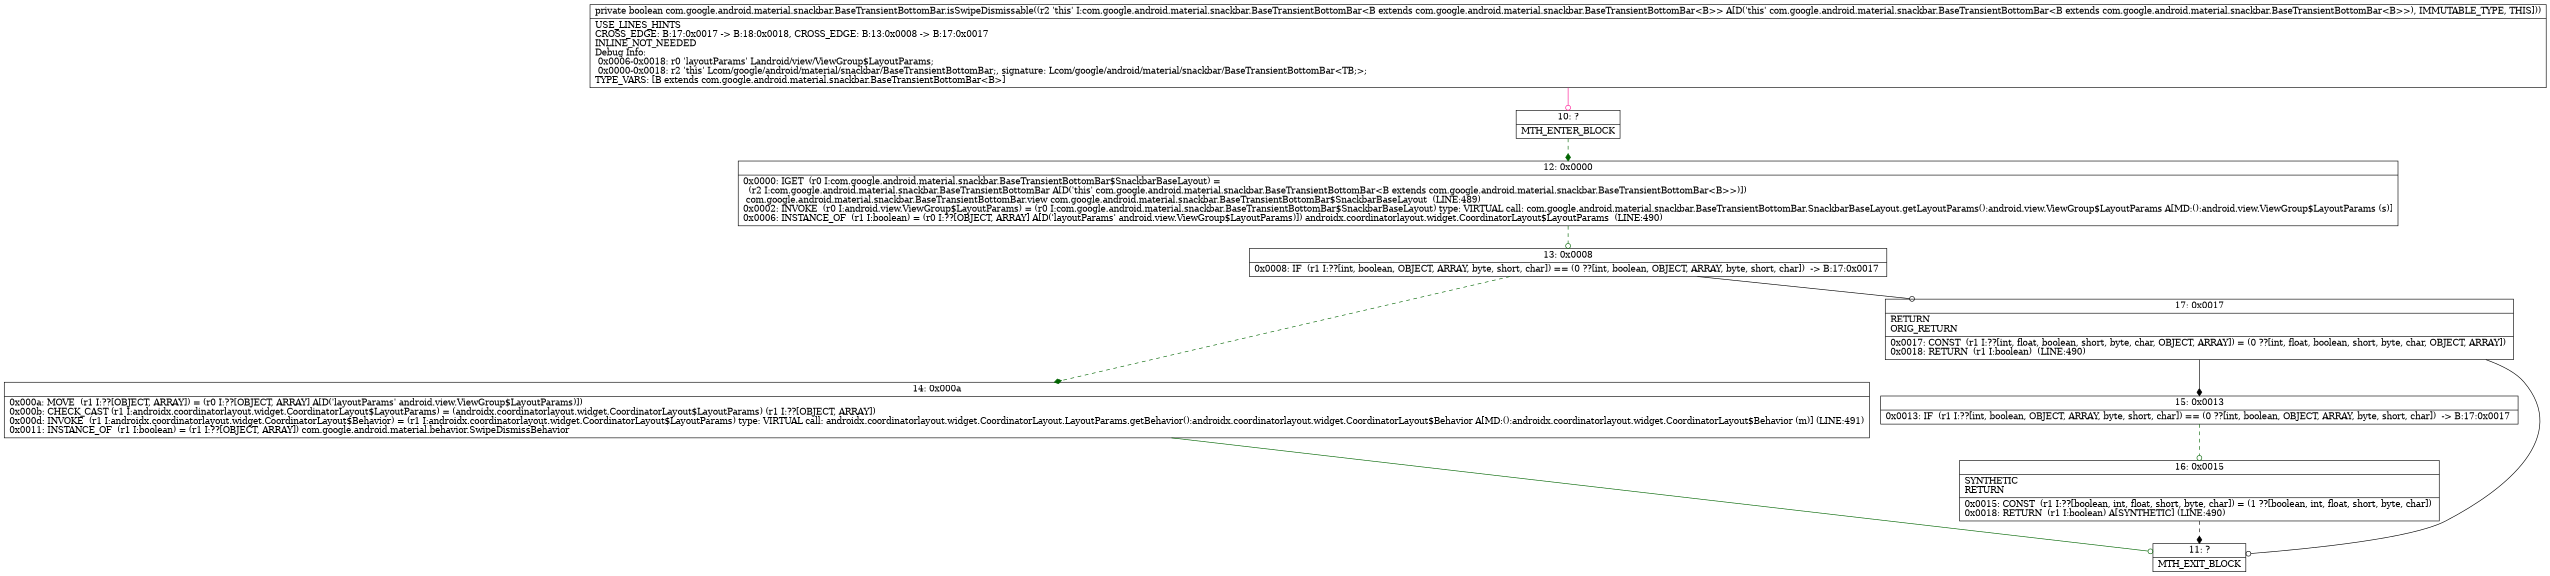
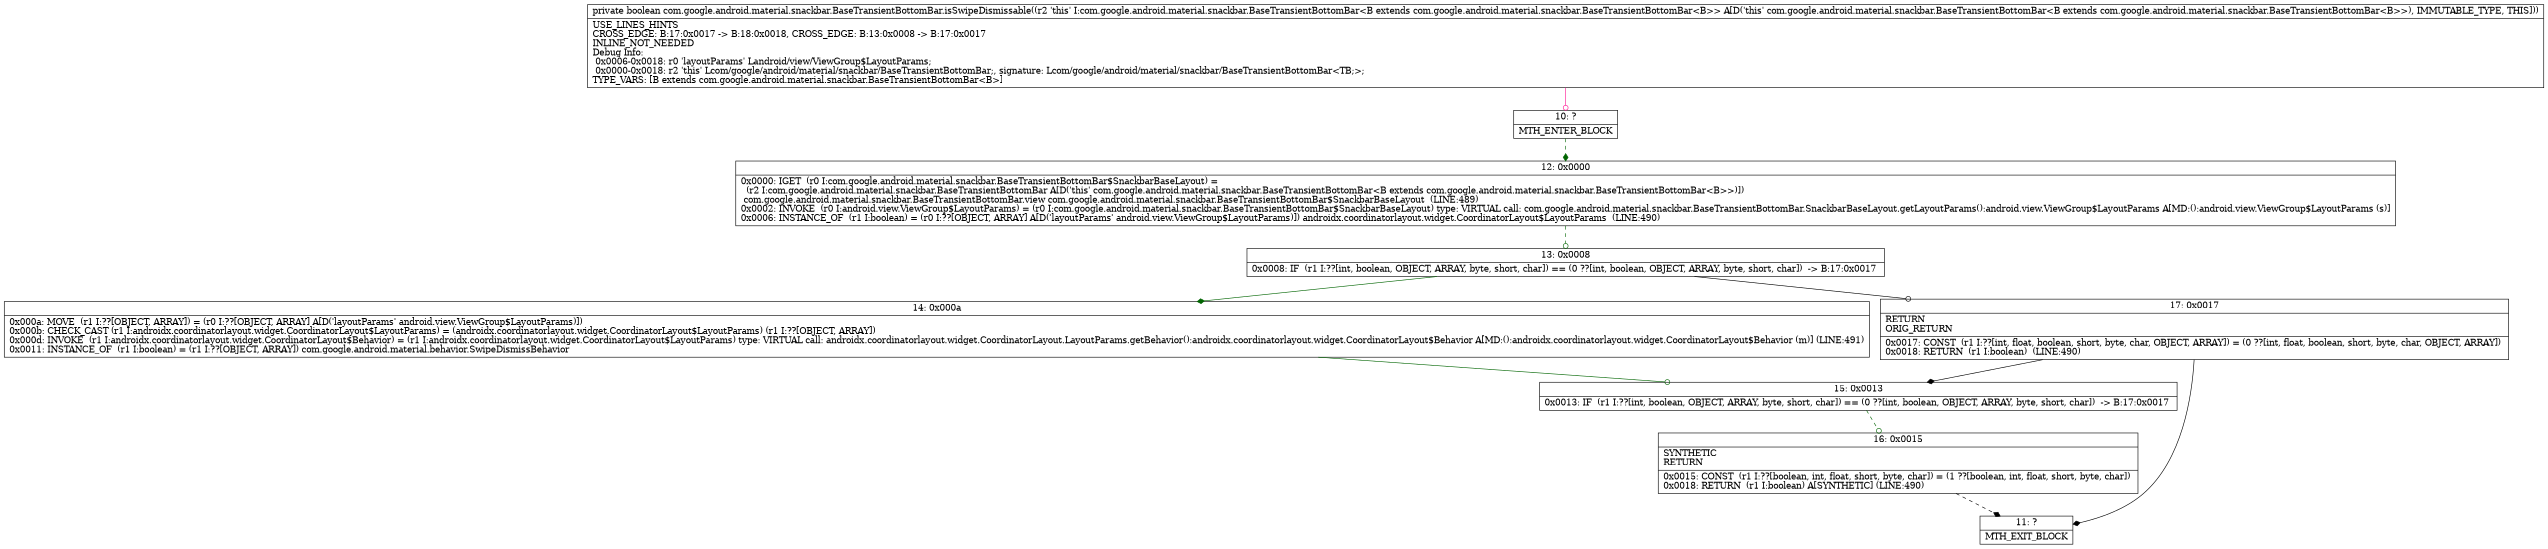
edge "13: 0x0008" -> "14: 0x000a": style dashed -> solid
edge "14: 0x000a" -> "11: ?": now "14: 0x000a" -> "15: 0x0013"
edge "17: 0x0017" -> "11: ?": arrowhead odot -> diamond
